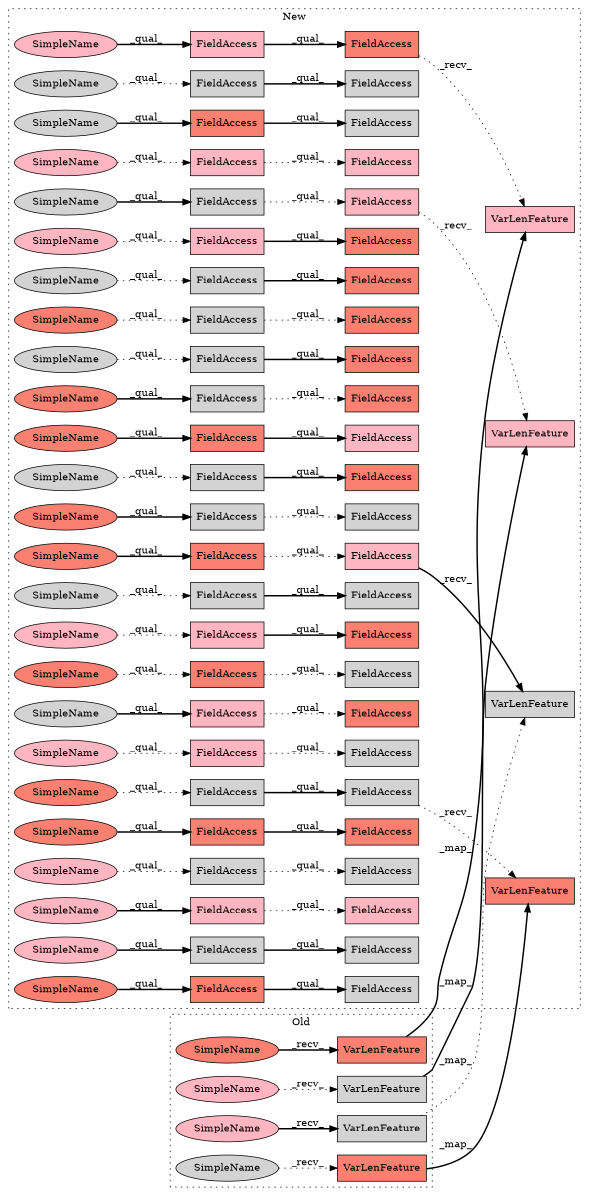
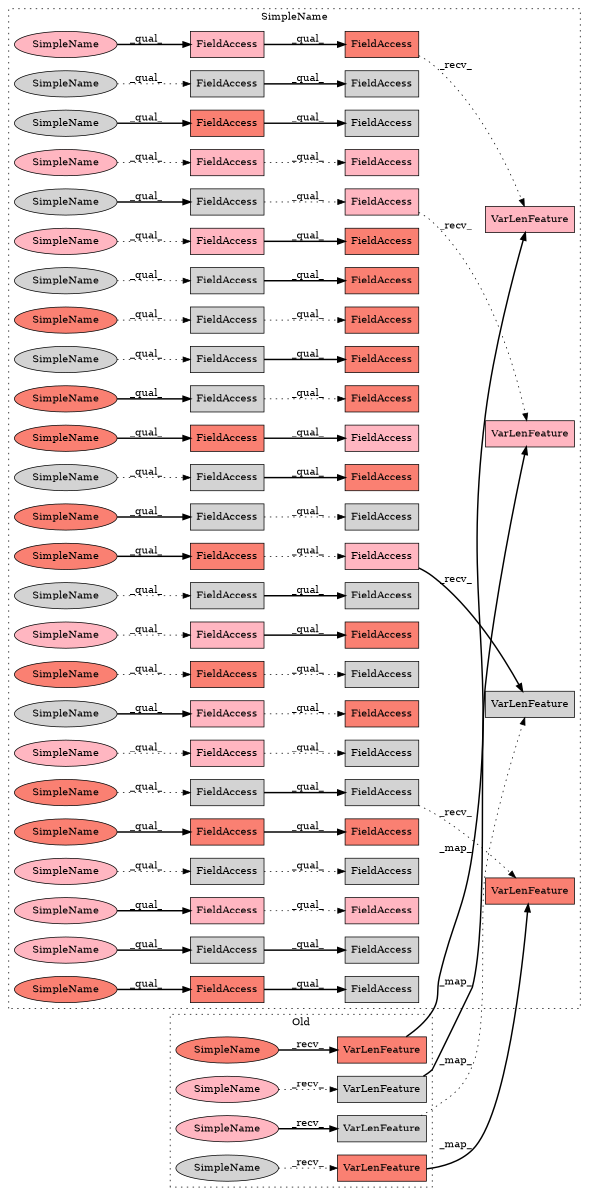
cluster "New": label "New" -> "SimpleName"
